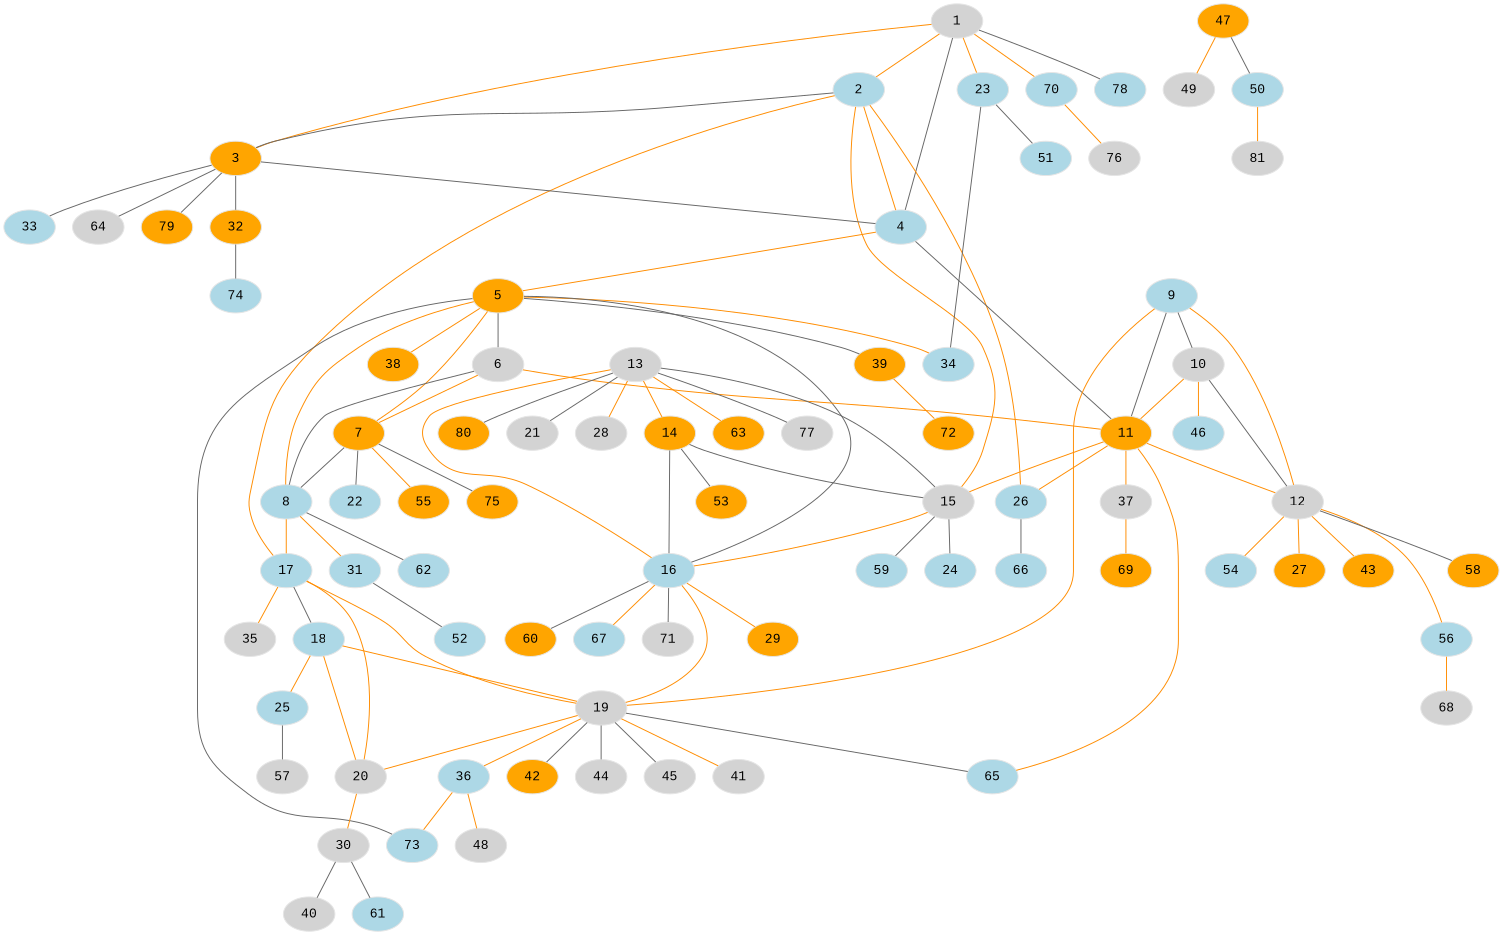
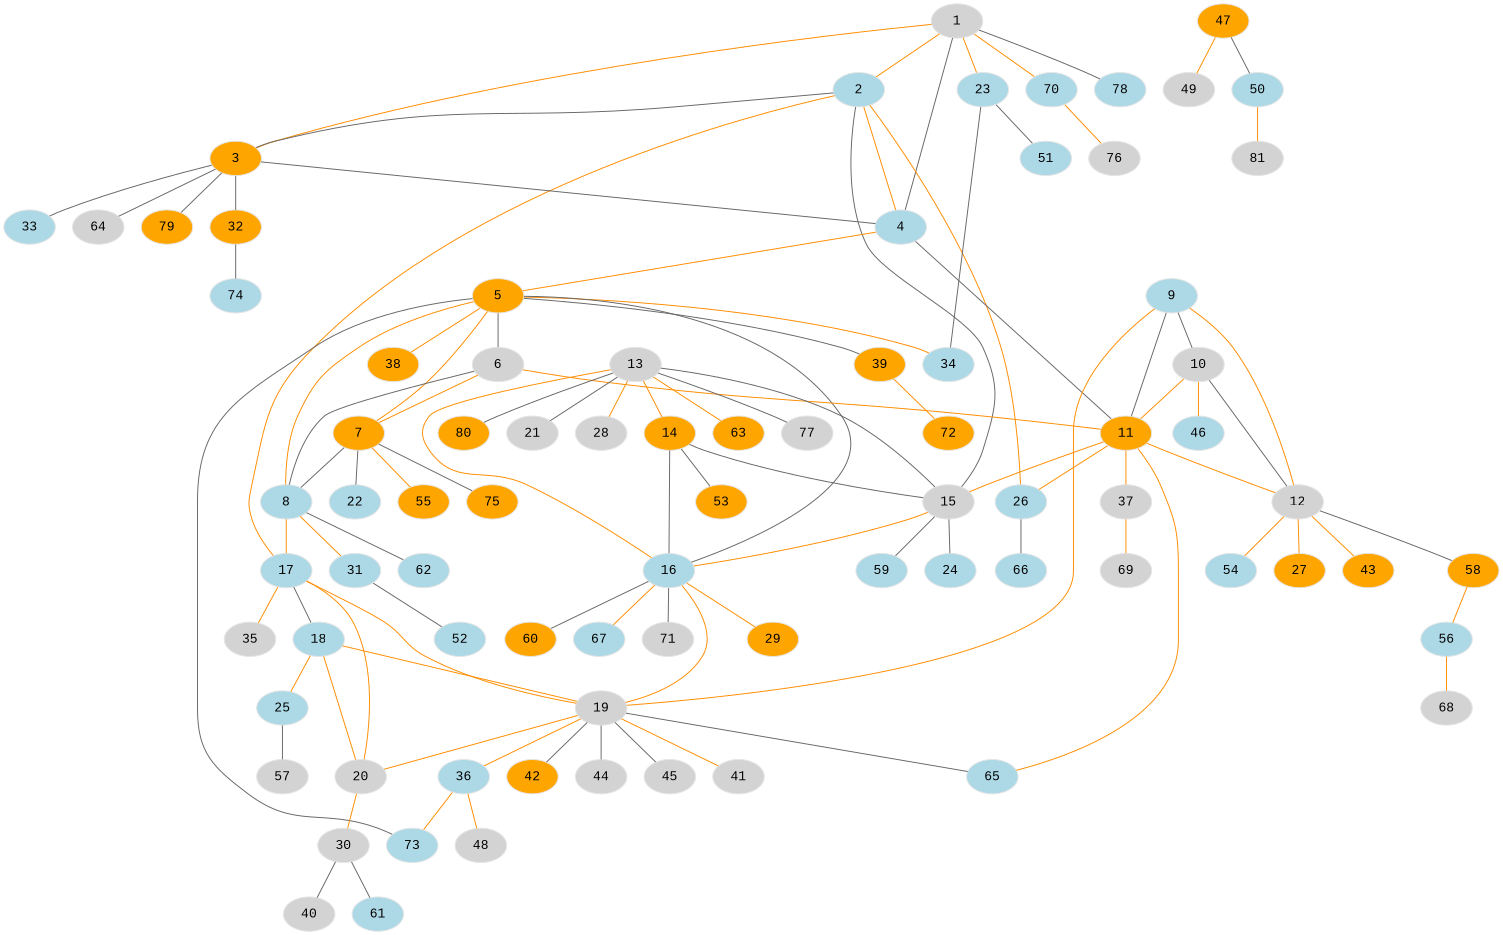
edge "2" -- "15": color darkorange -> gray40
edge "12" -- "56": now "58" -- "56"
node "69": fillcolor orange -> lightgrey
